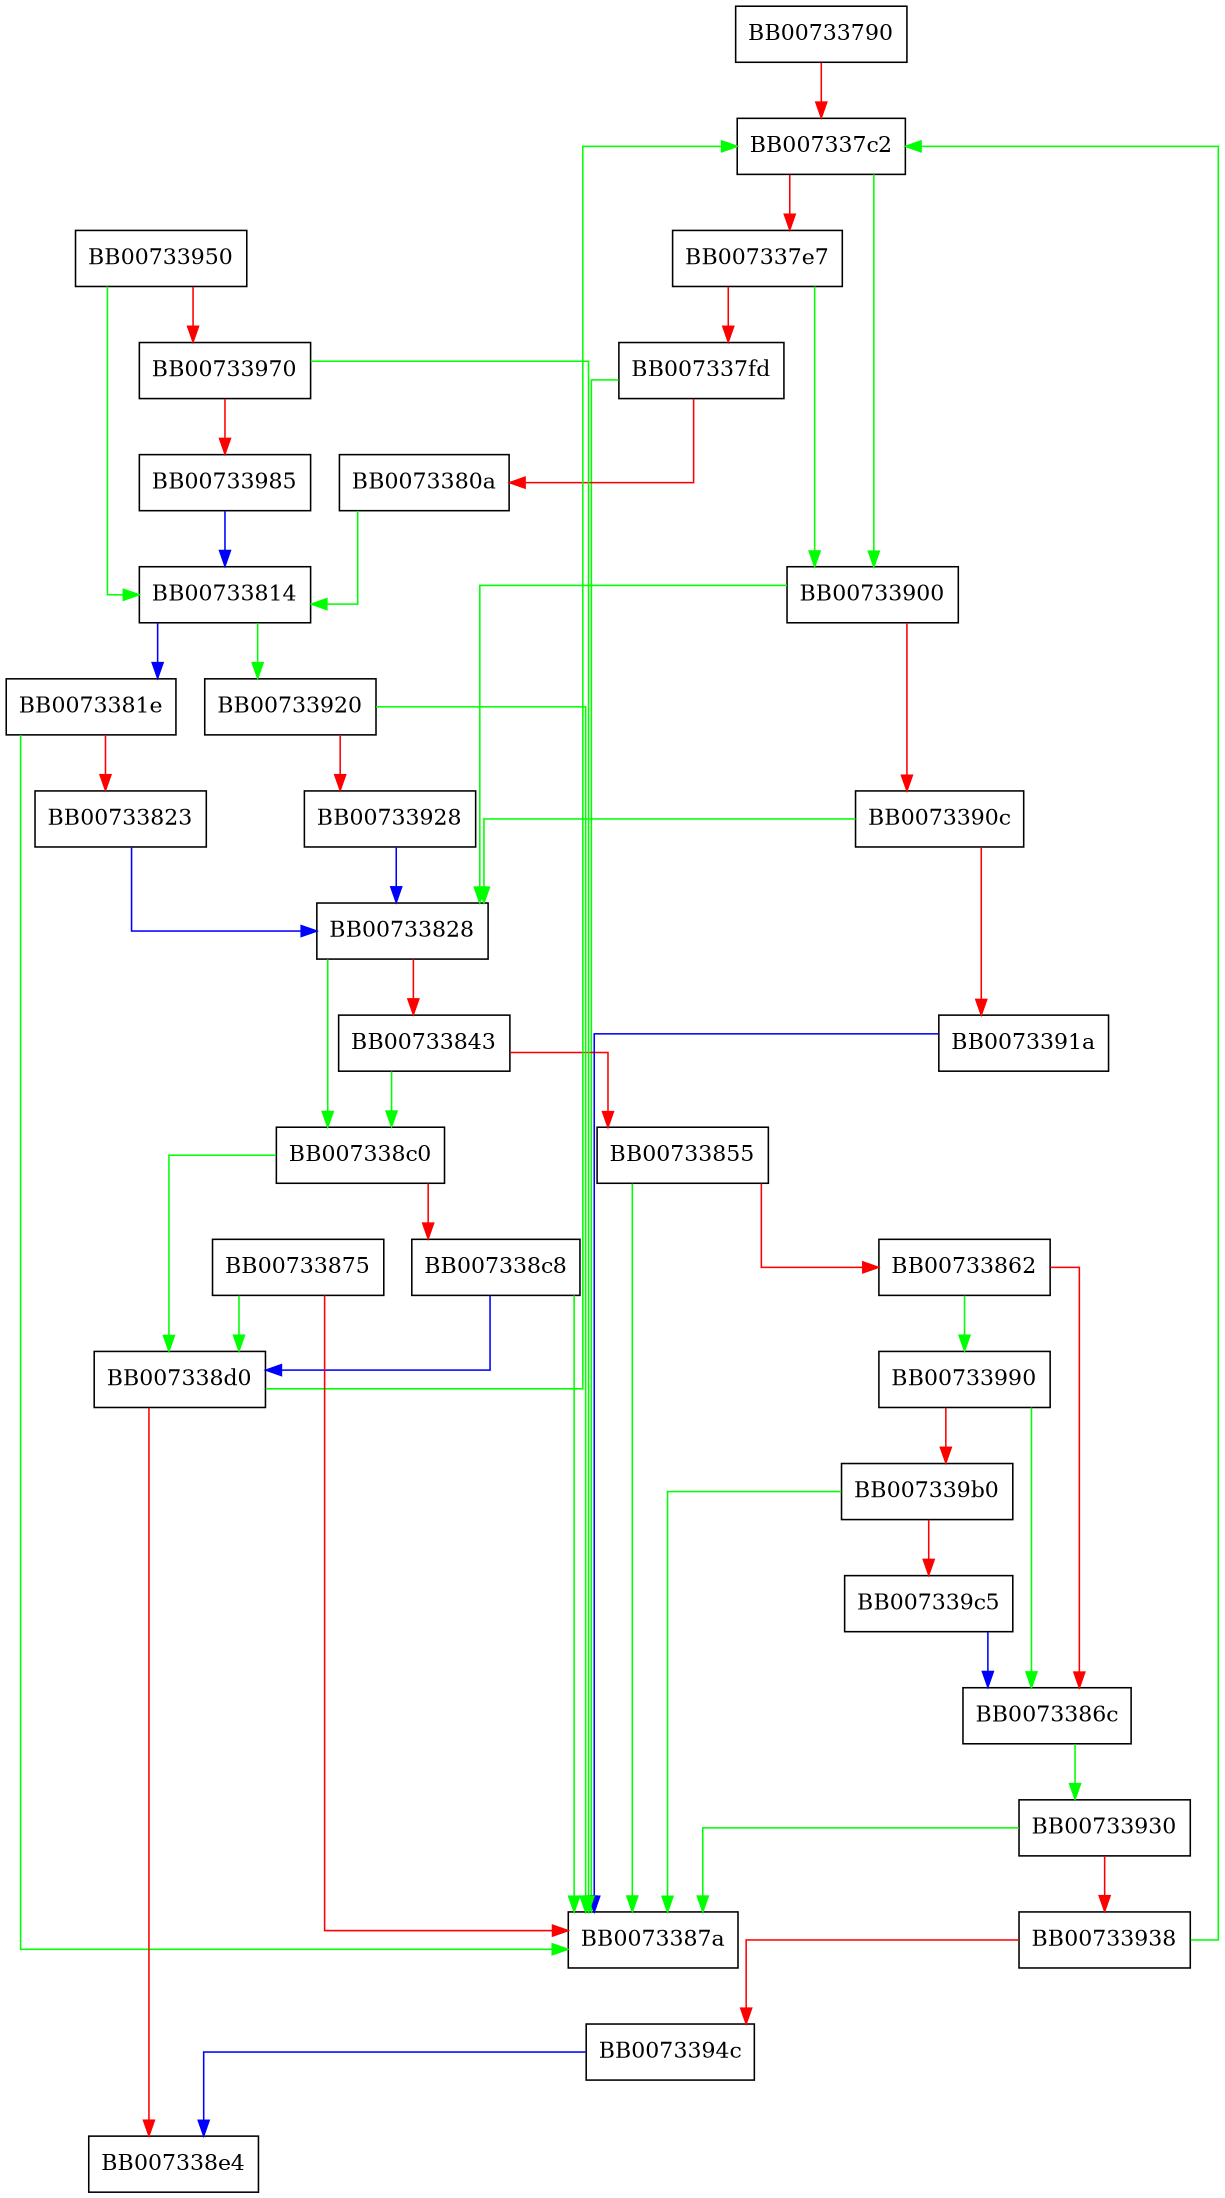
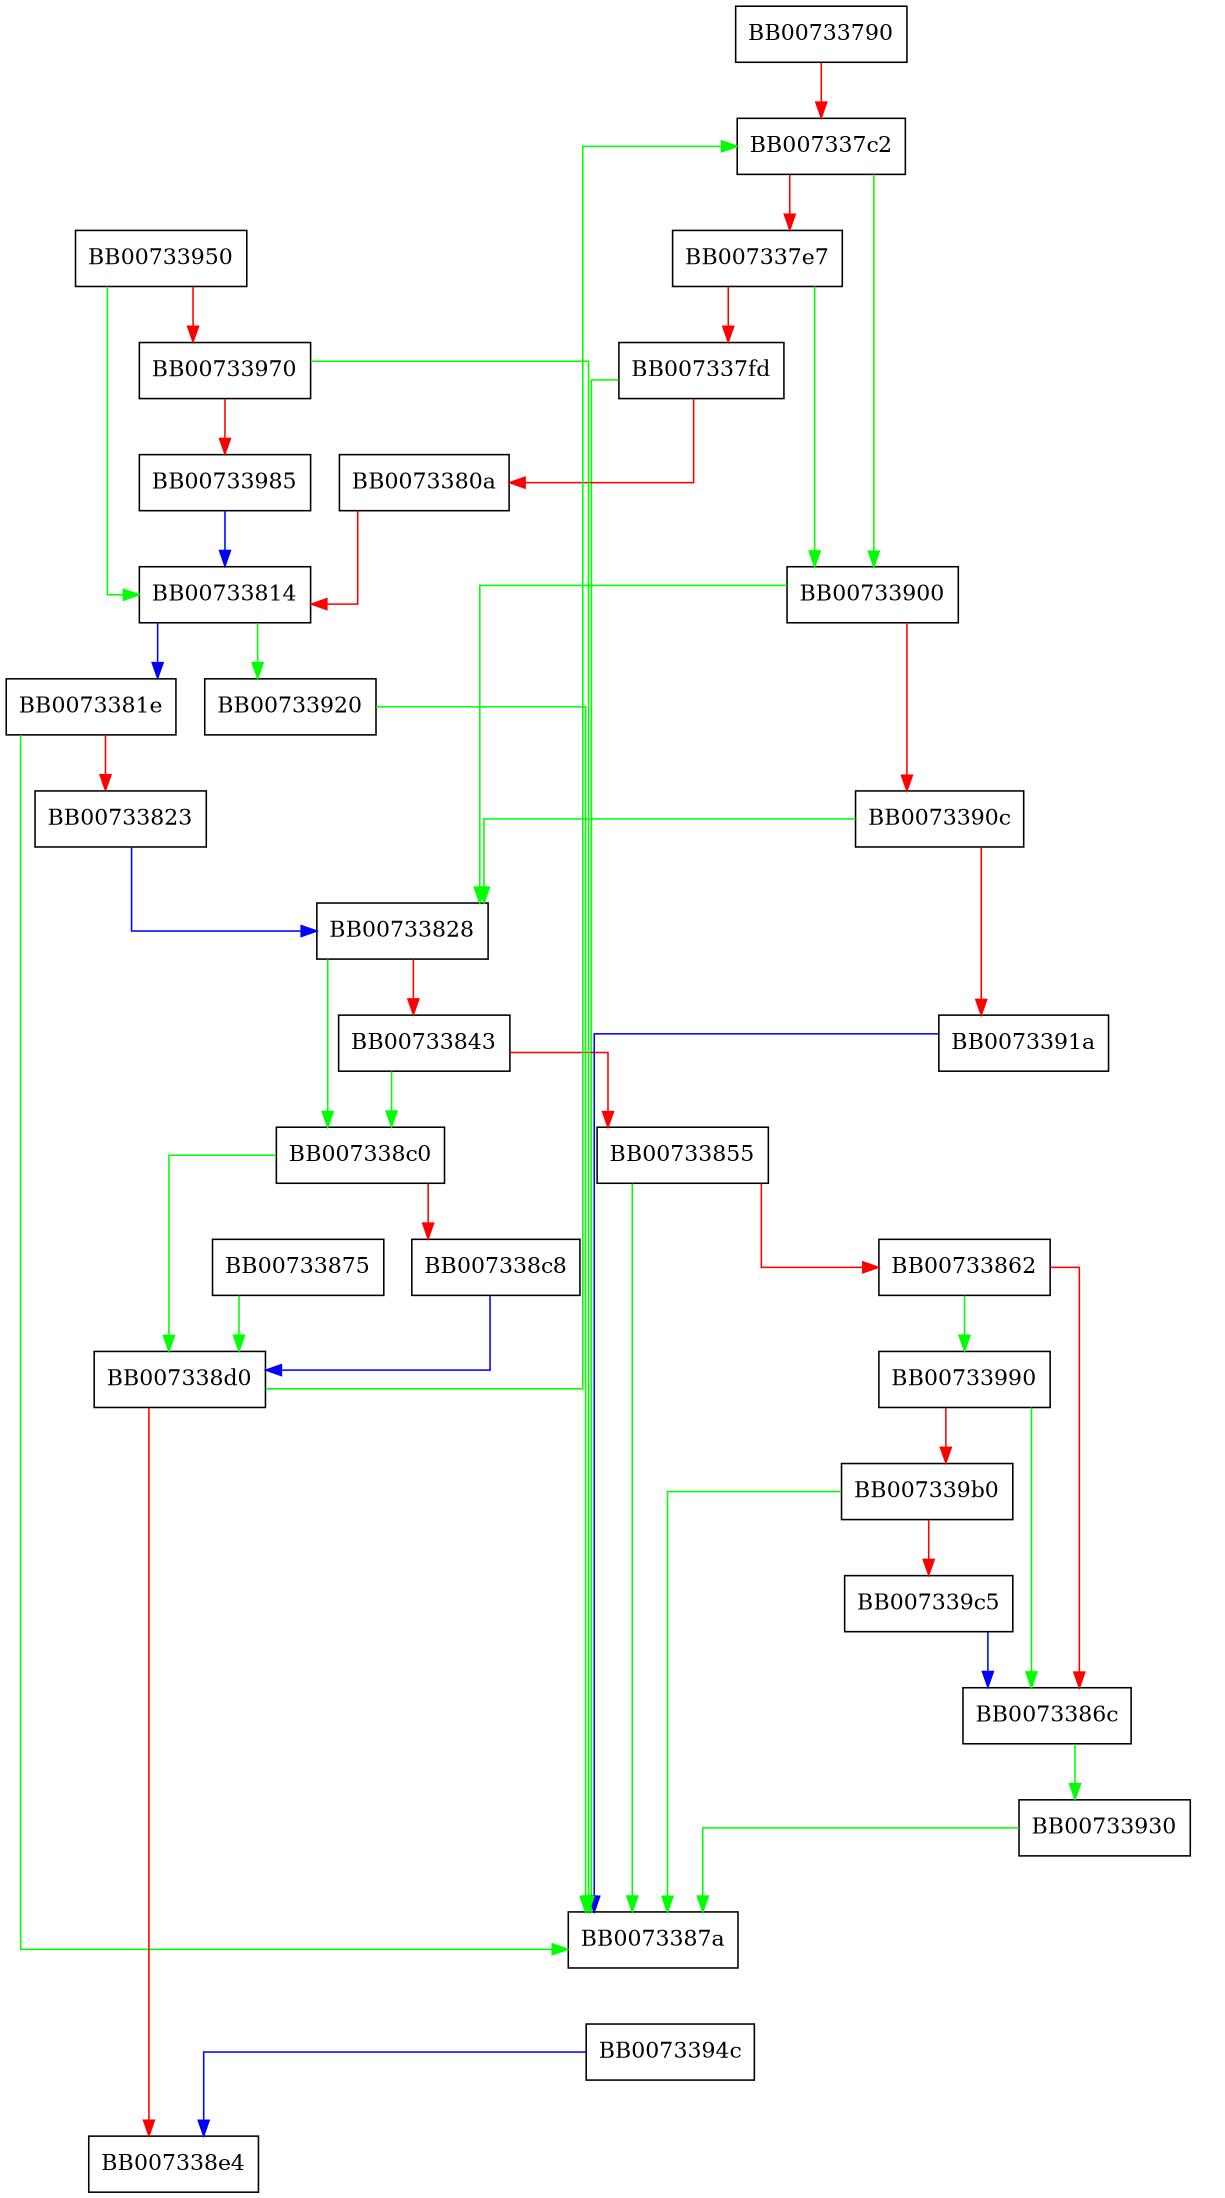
edge "BB0073380a" -> "BB00733814": color green -> red
node "BB00733928": removed
edge "BB007338c8" -> "BB0073387a": removed
edge "BB00733875" -> "BB0073387a": removed
node "BB00733938": removed
